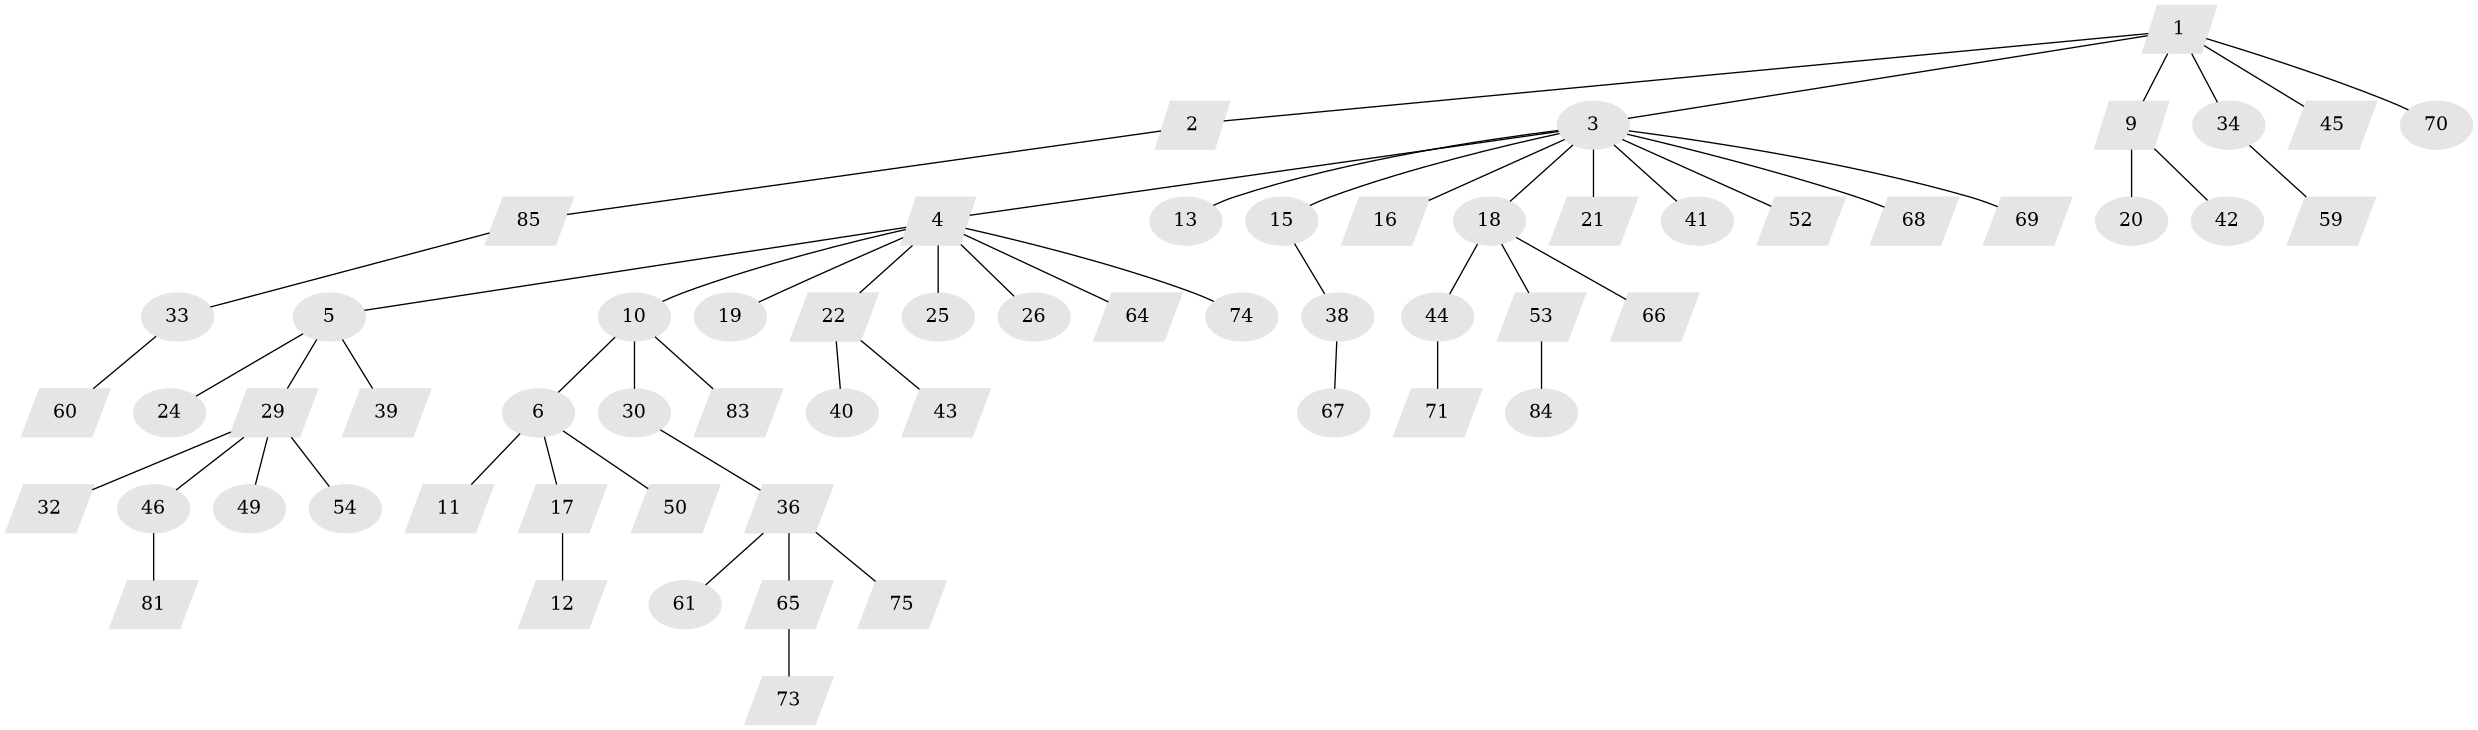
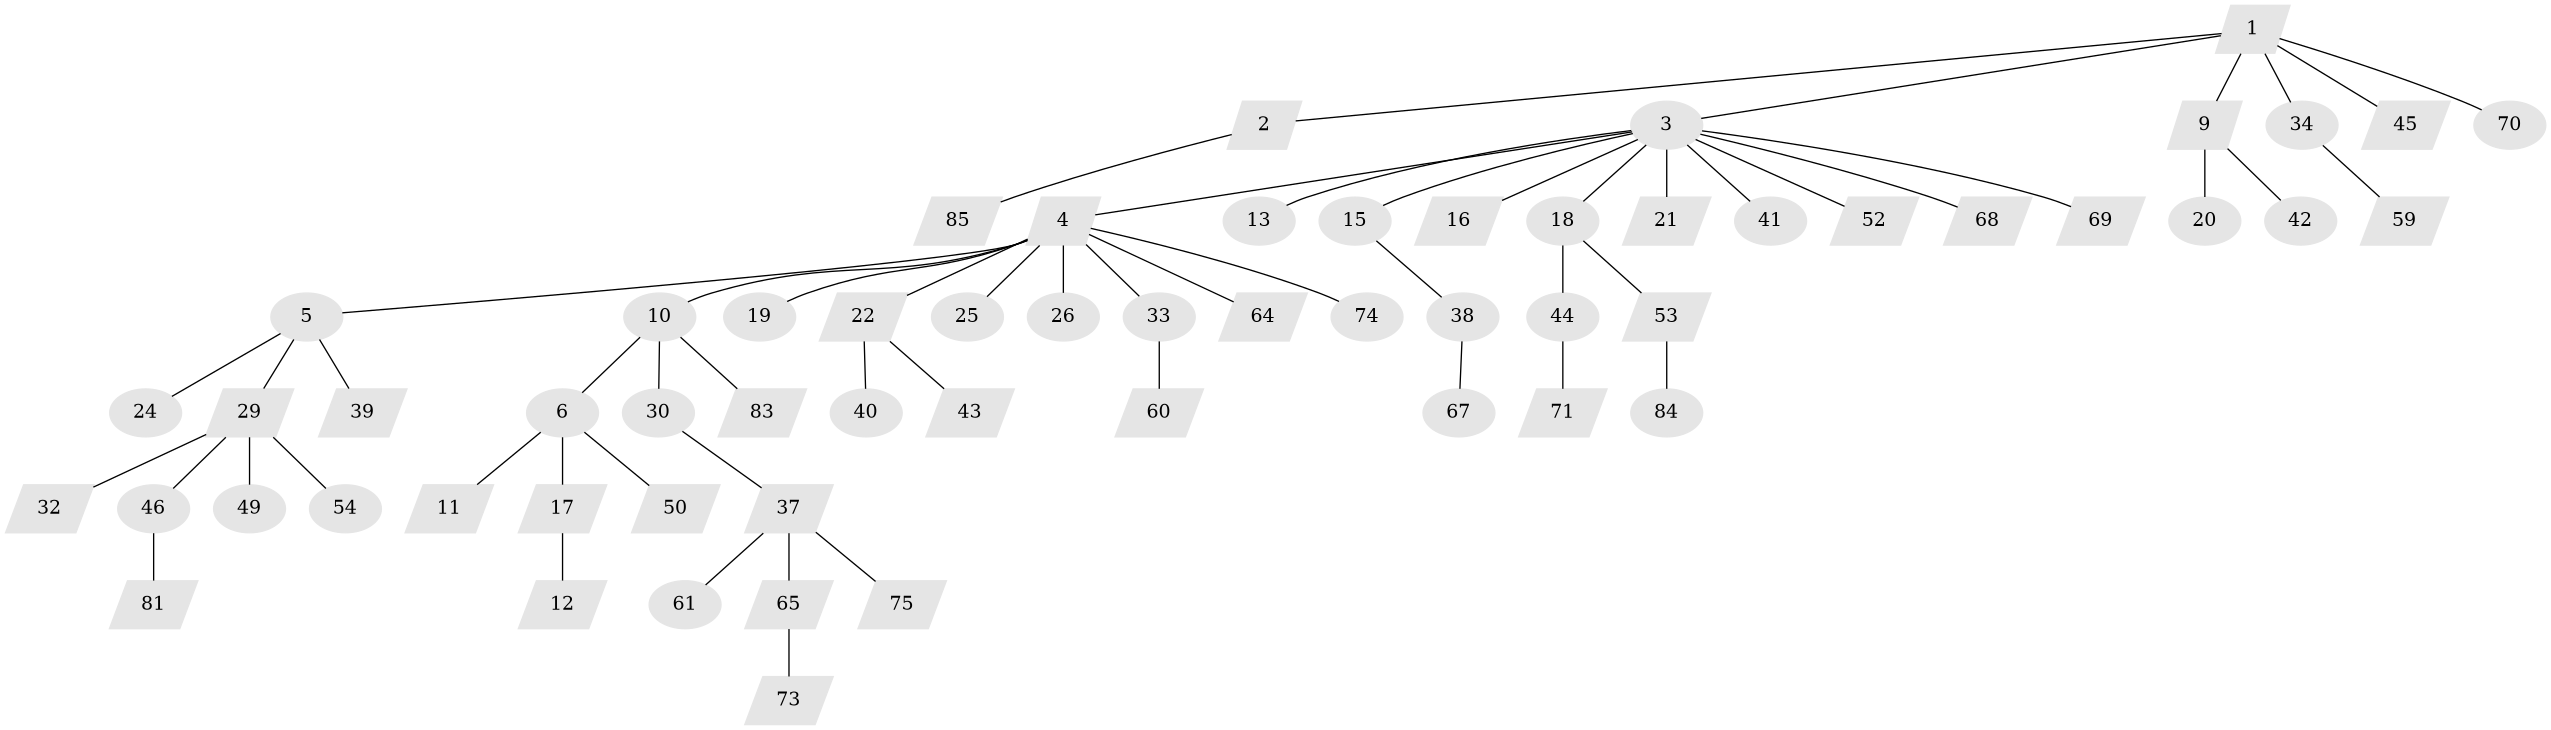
edge "85" -- "33": now "4" -- "33"
node "66": removed
node "36": label "36" -> "37"
